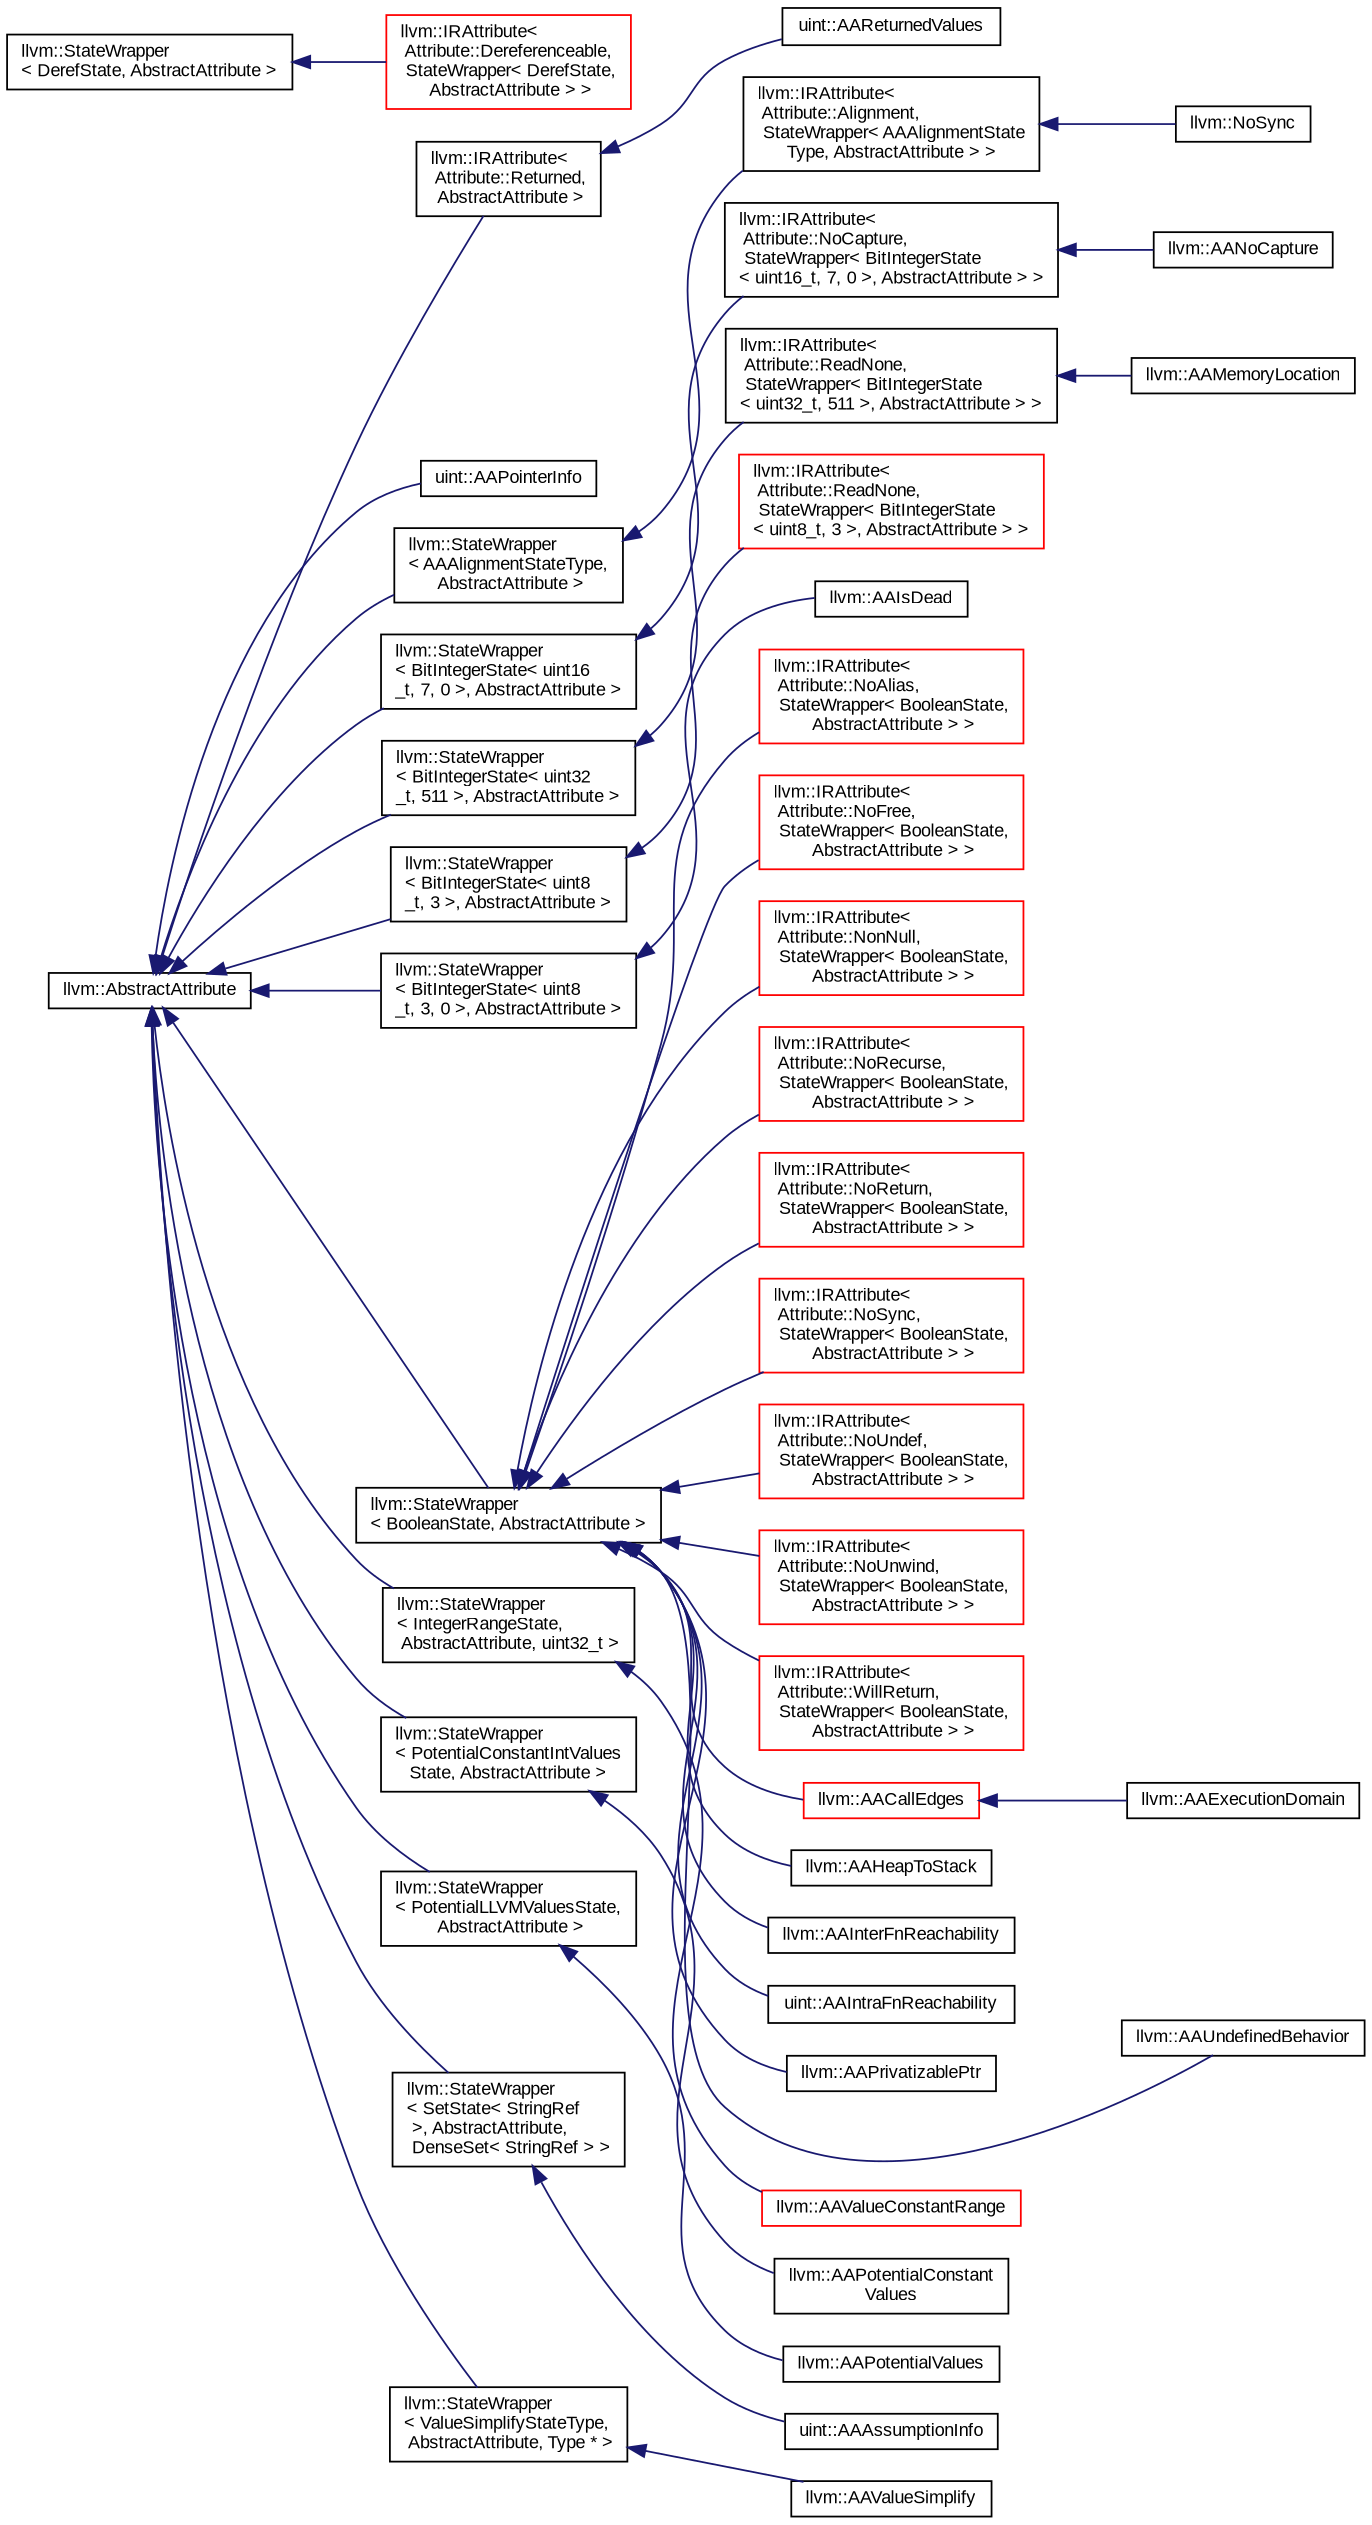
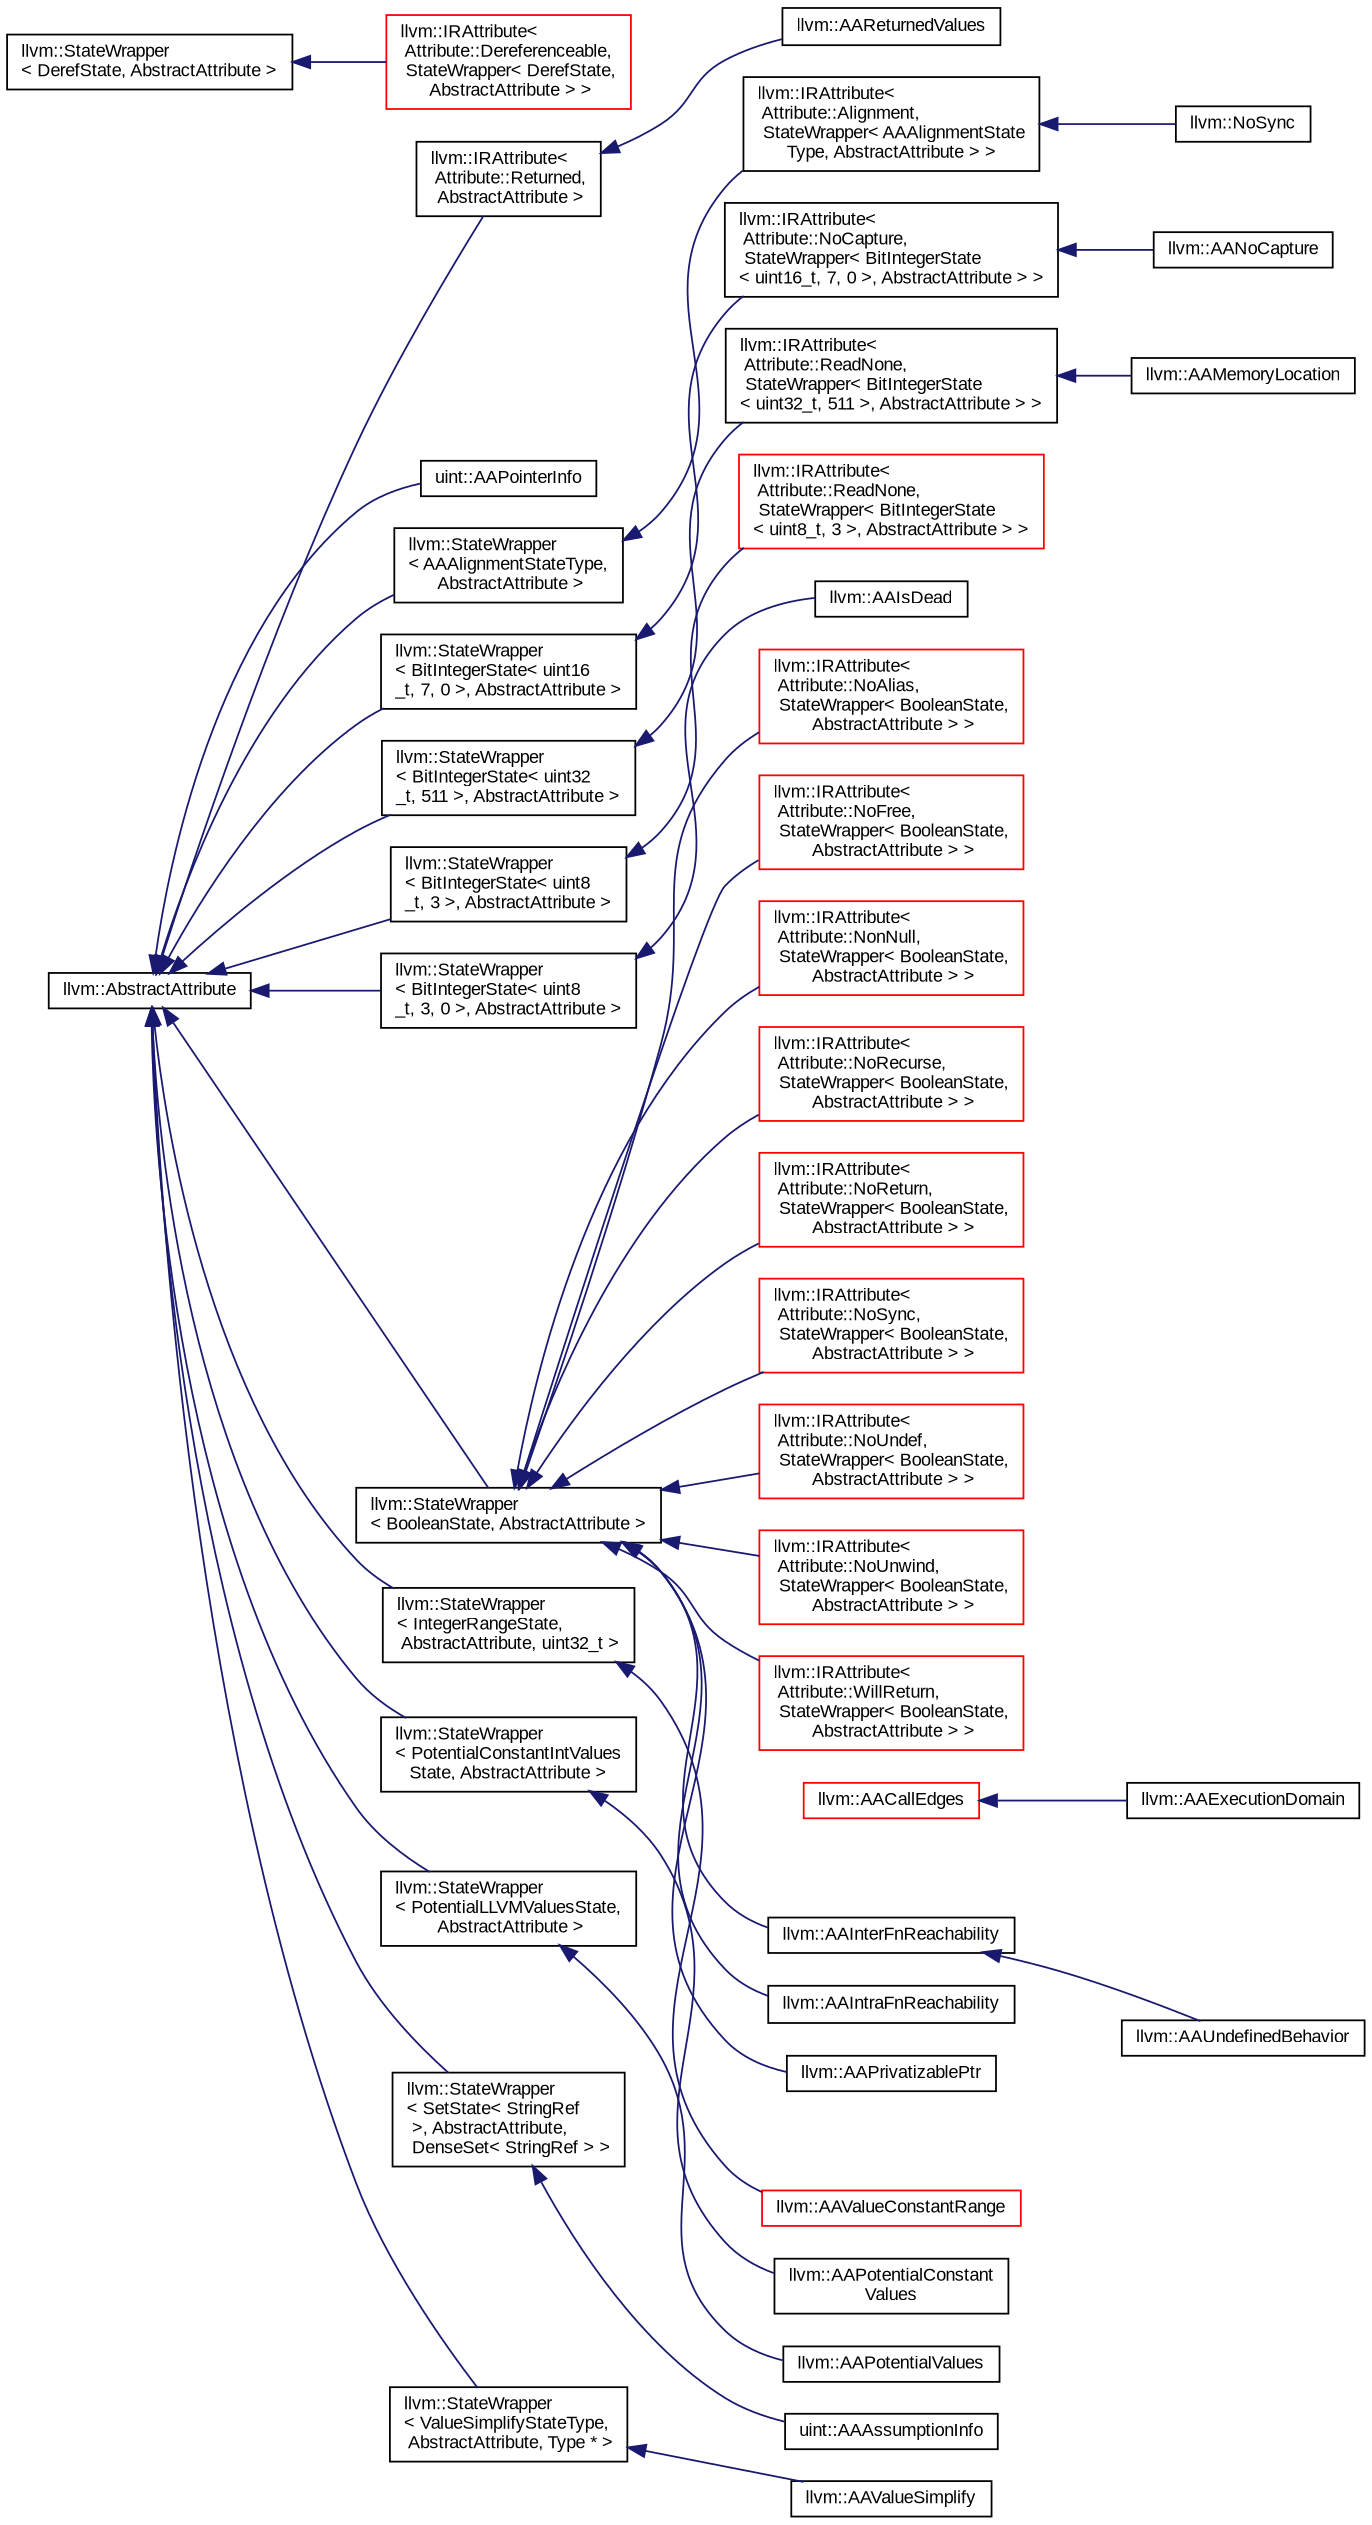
node "uint::AAReturnedValues": label "uint::AAReturnedValues" -> "llvm::AAReturnedValues"
edge "llvm::AACallEdges" -> "llvm::StateWrapper < BooleanState, AbstractAttribute >": removed
node "llvm::AAHeapToStack": removed
node "uint::AAIntraFnReachability": label "uint::AAIntraFnReachability" -> "llvm::AAIntraFnReachability"
edge "llvm::AAUndefinedBehavior" -> "llvm::StateWrapper < BooleanState, AbstractAttribute >": now "llvm::AAUndefinedBehavior" -> "llvm::AAInterFnReachability"
